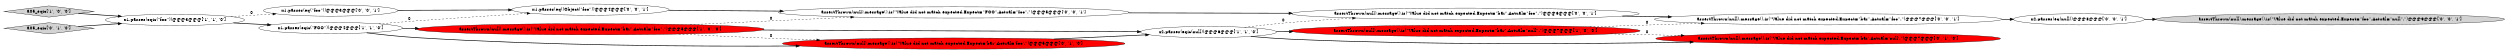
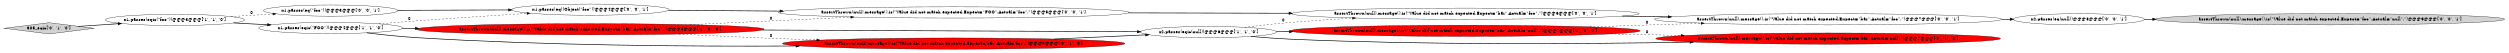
node "a05_eqic['1', '0', '0']": removed
